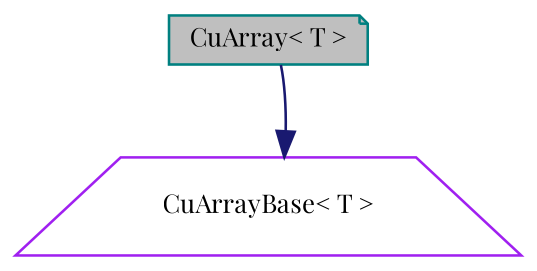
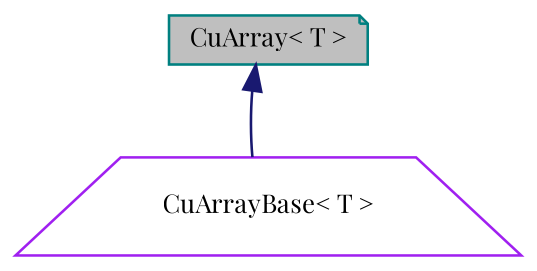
edge "CuArray< T >" -> "CuArrayBase< T >": reversed
